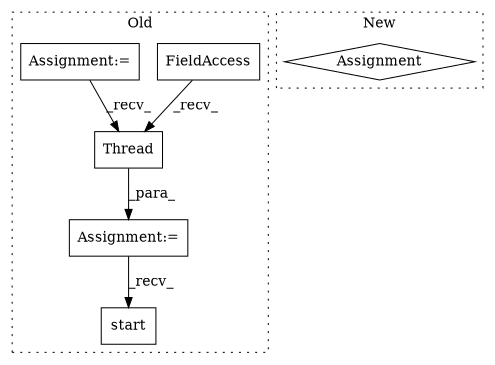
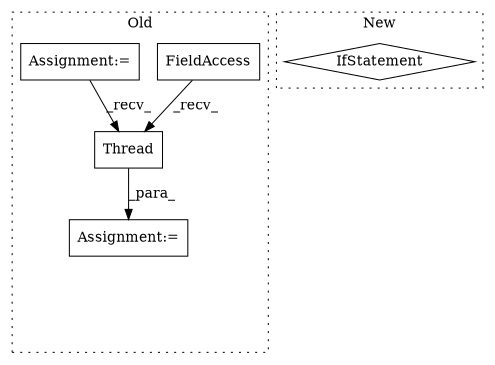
node "Assignment": label "Assignment" -> "IfStatement"
node "start": removed
